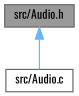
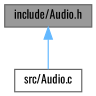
node "src/Audio.h": label "src/Audio.h" -> "include/Audio.h"
